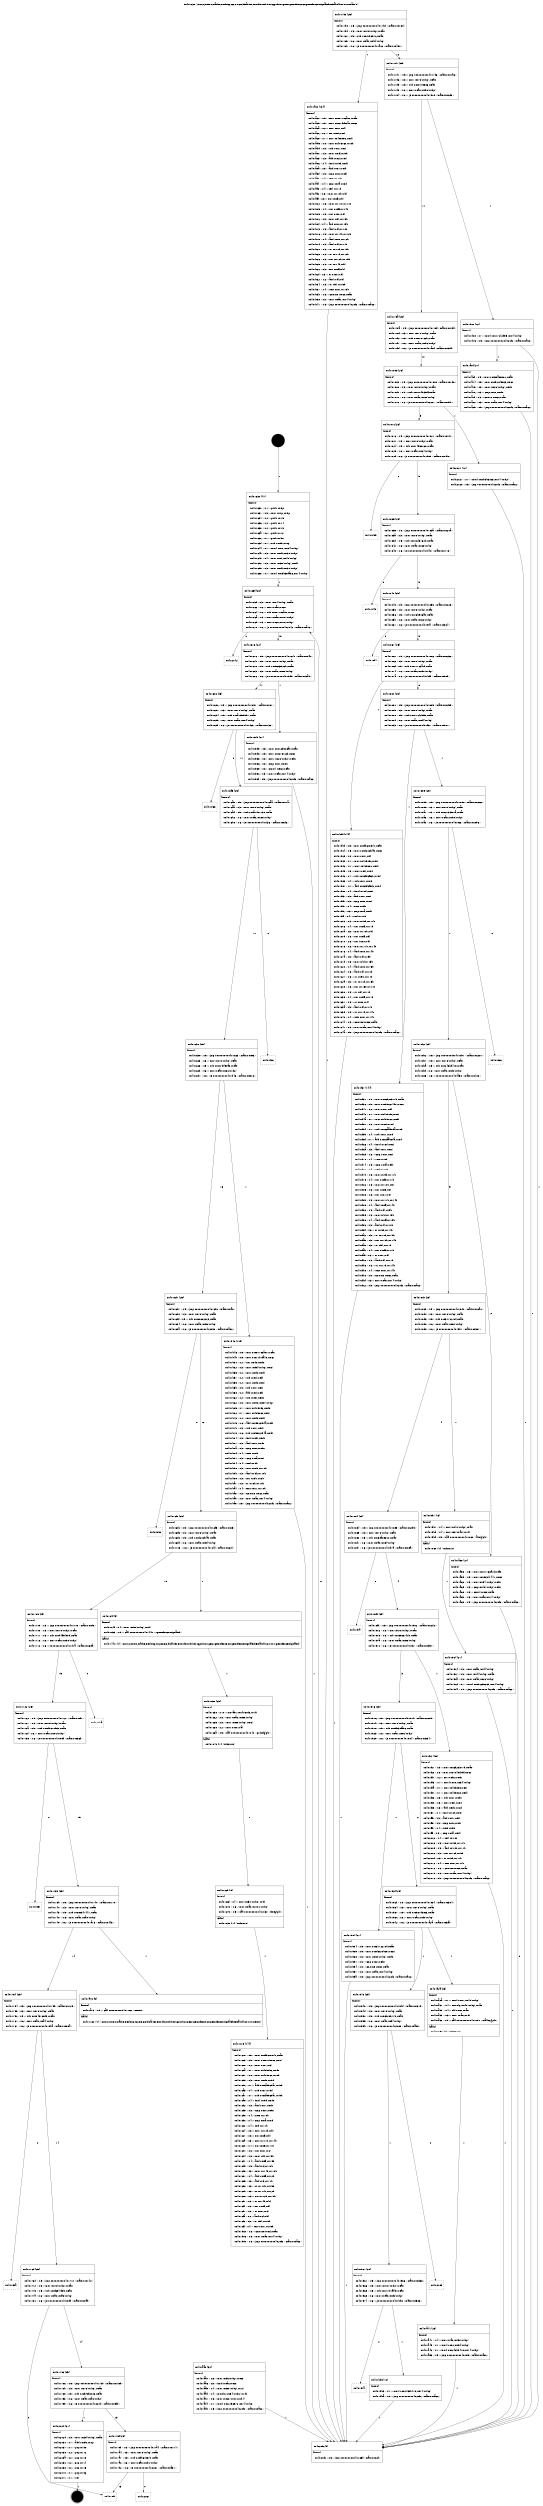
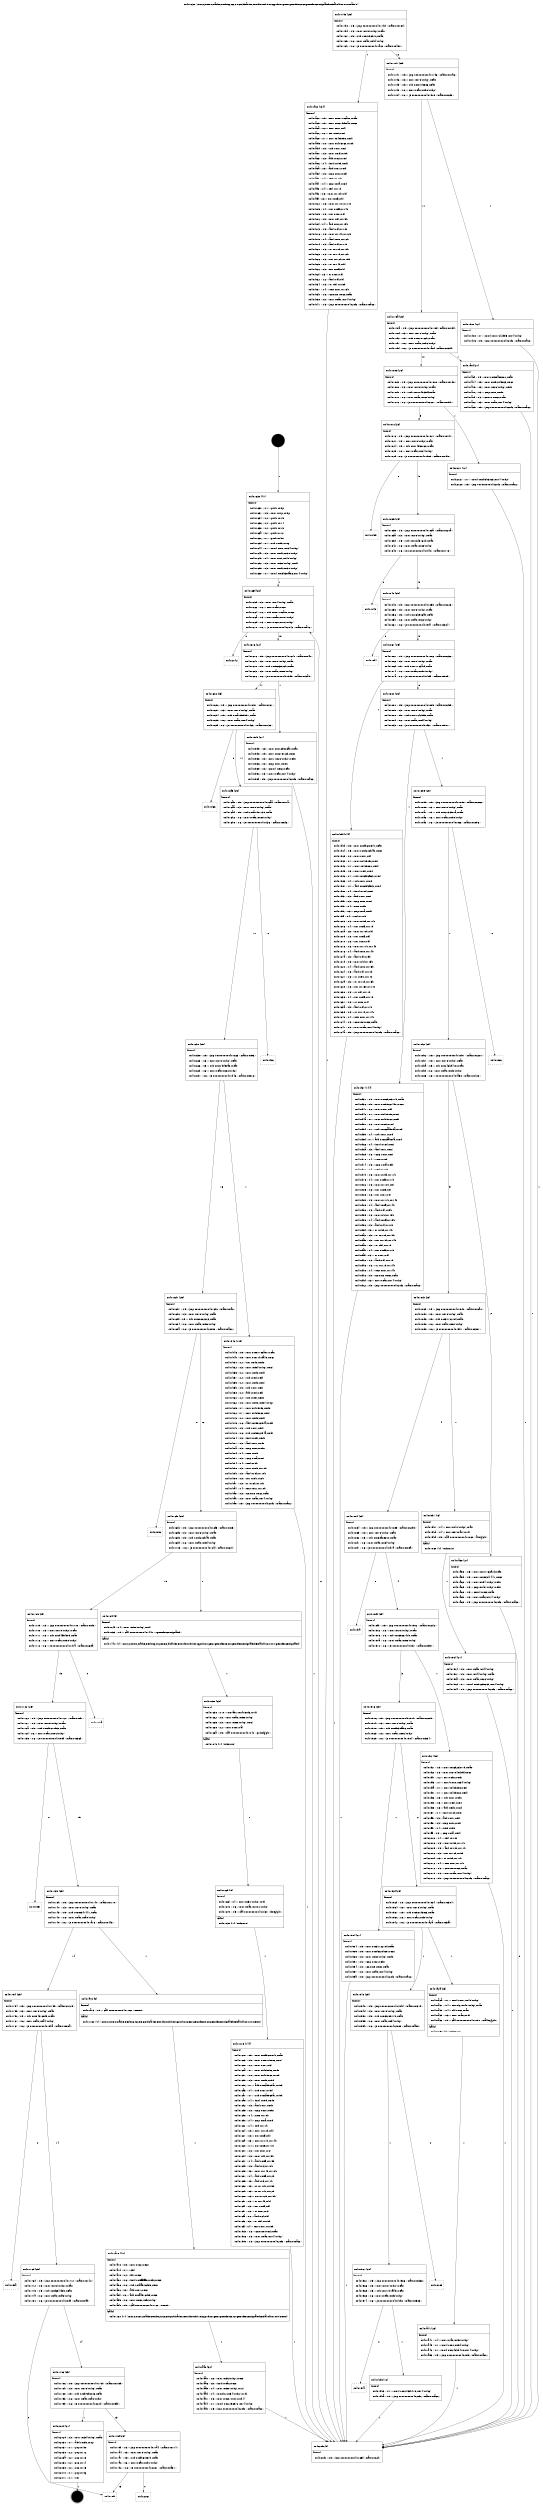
edge "0x401d0e [12]" -> "0x401a0f [27]": now "0x4017ea [25]" -> "0x401a0f [27]"
node "0x401a78 [40]": added
edge "0x401c7e [144]" -> "0x4020fc [5]": added, label "1"
